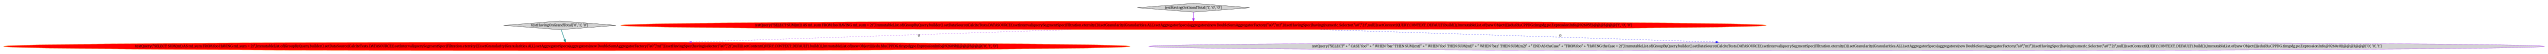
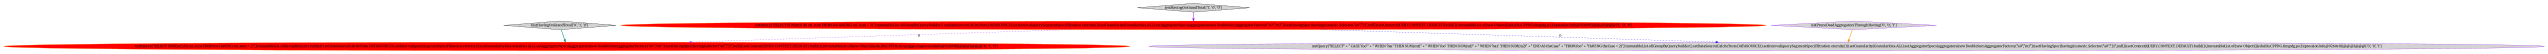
node "testPruneDeadAggregatorsThroughHaving['0', '0', '1']": added
